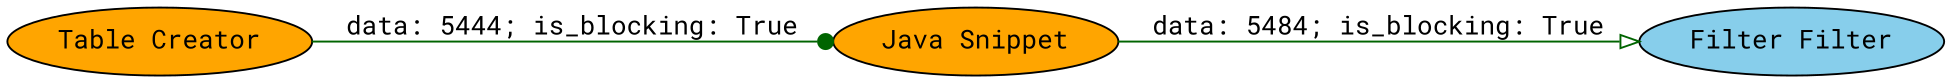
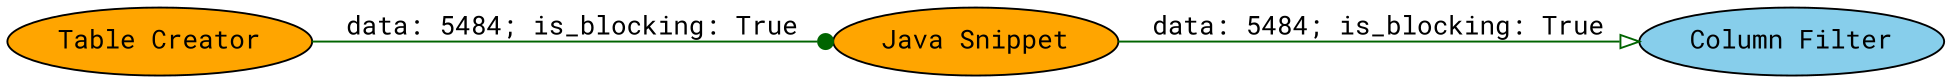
edge "Table Creator" -> "Java Snippet": label "data: 5444; is_blocking: True" -> "data: 5484; is_blocking: True"
node "Filter Filter": label "Filter Filter" -> "Column Filter"
